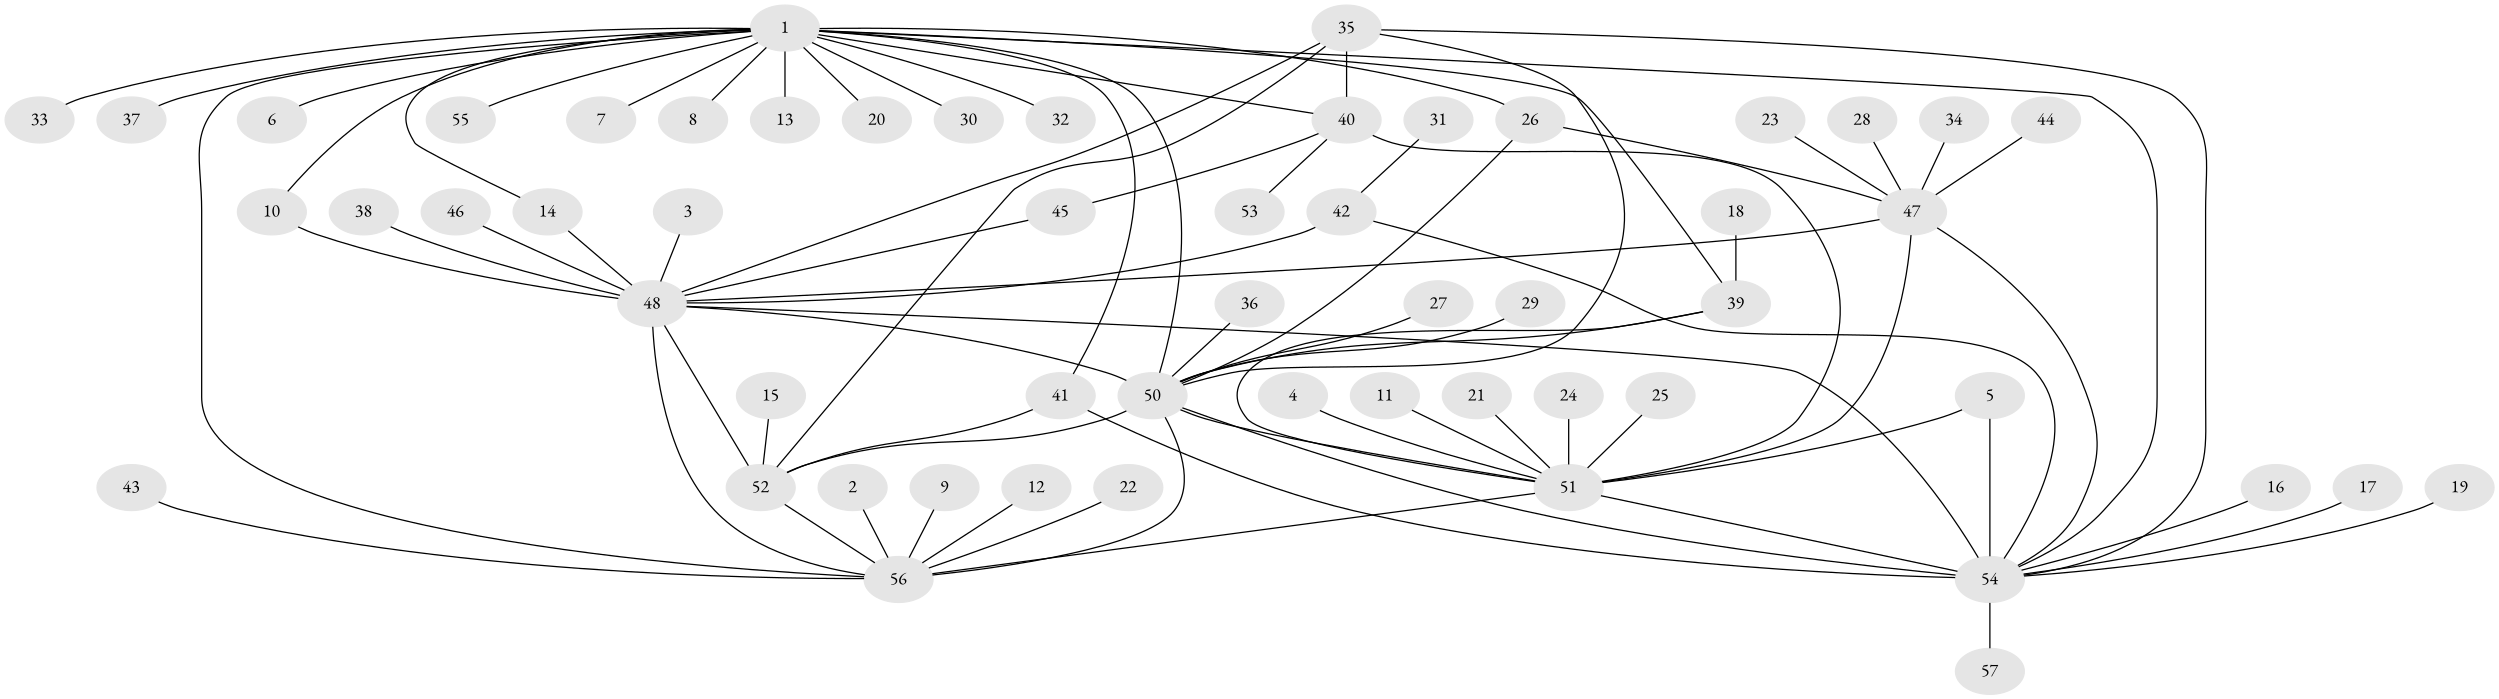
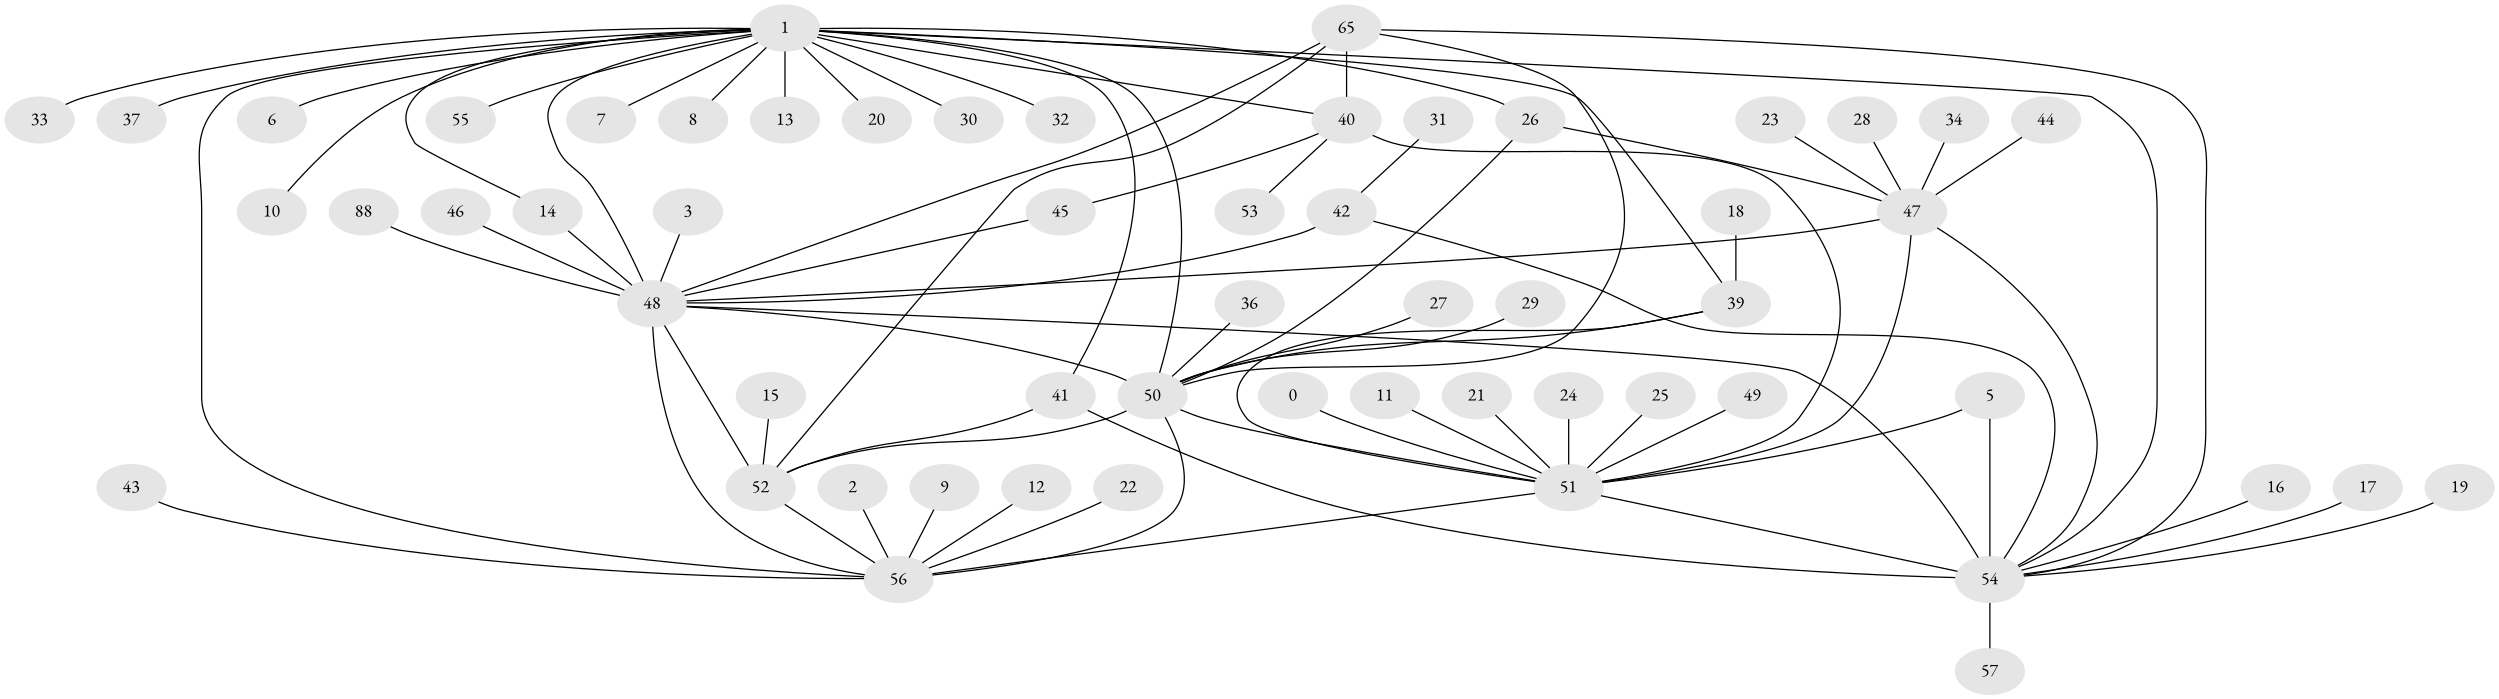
node "35": label "35" -> "65"
node "38": label "38" -> "88"
edge "10" -- "48": now "1" -- "48"
node "4": label "4" -> "0"
node "49": added
edge "50" -- "54": removed
